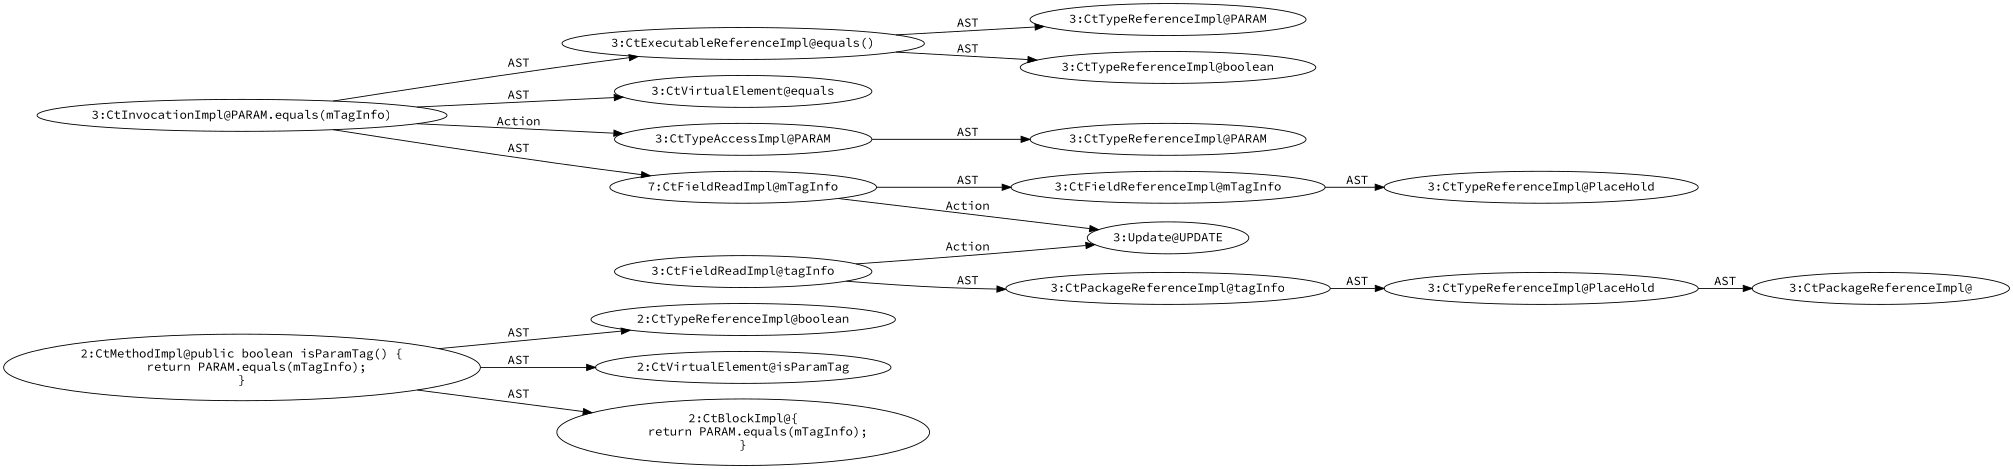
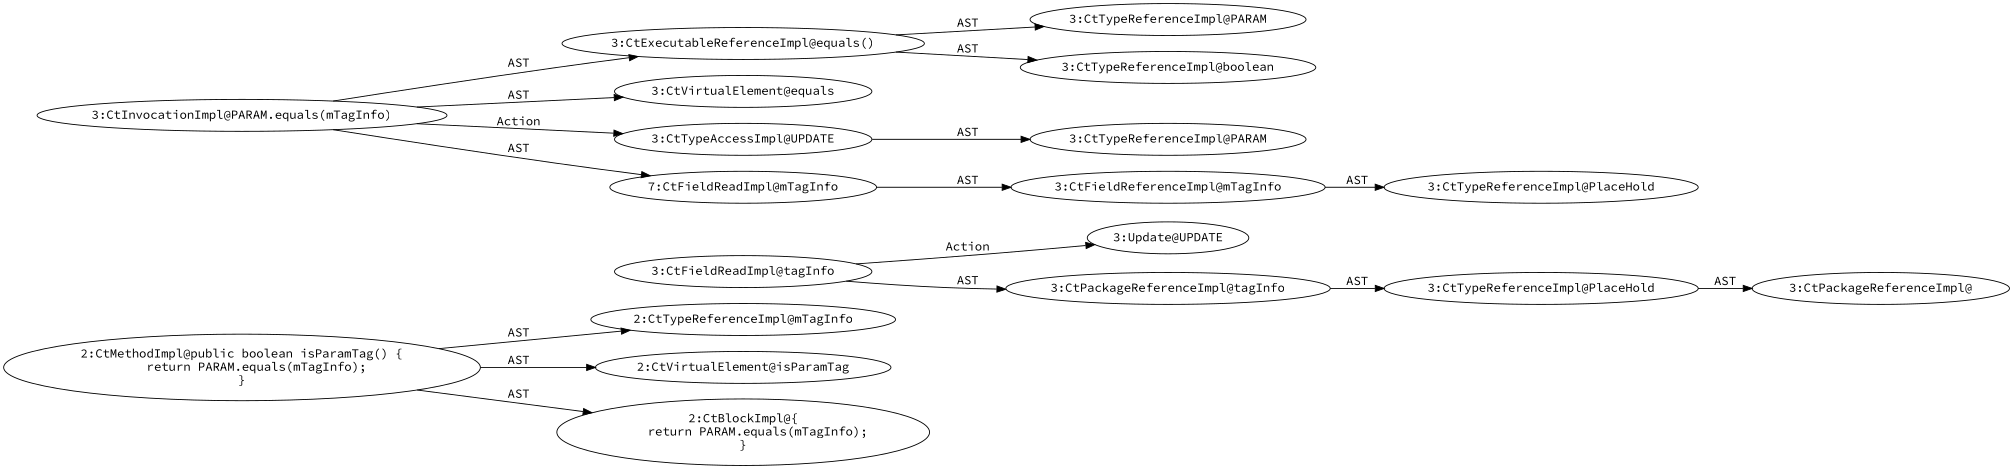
node "3:CtTypeAccessImpl@PARAM": label "3:CtTypeAccessImpl@PARAM" -> "3:CtTypeAccessImpl@UPDATE"
edge "7:CtFieldReadImpl@mTagInfo" -> "3:Update@UPDATE": removed, label "Action"
node "2:CtTypeReferenceImpl@boolean": label "2:CtTypeReferenceImpl@boolean" -> "2:CtTypeReferenceImpl@mTagInfo"
